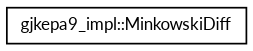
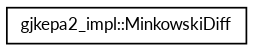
node "gjkepa9_impl::MinkowskiDiff": label "gjkepa9_impl::MinkowskiDiff" -> "gjkepa2_impl::MinkowskiDiff"
